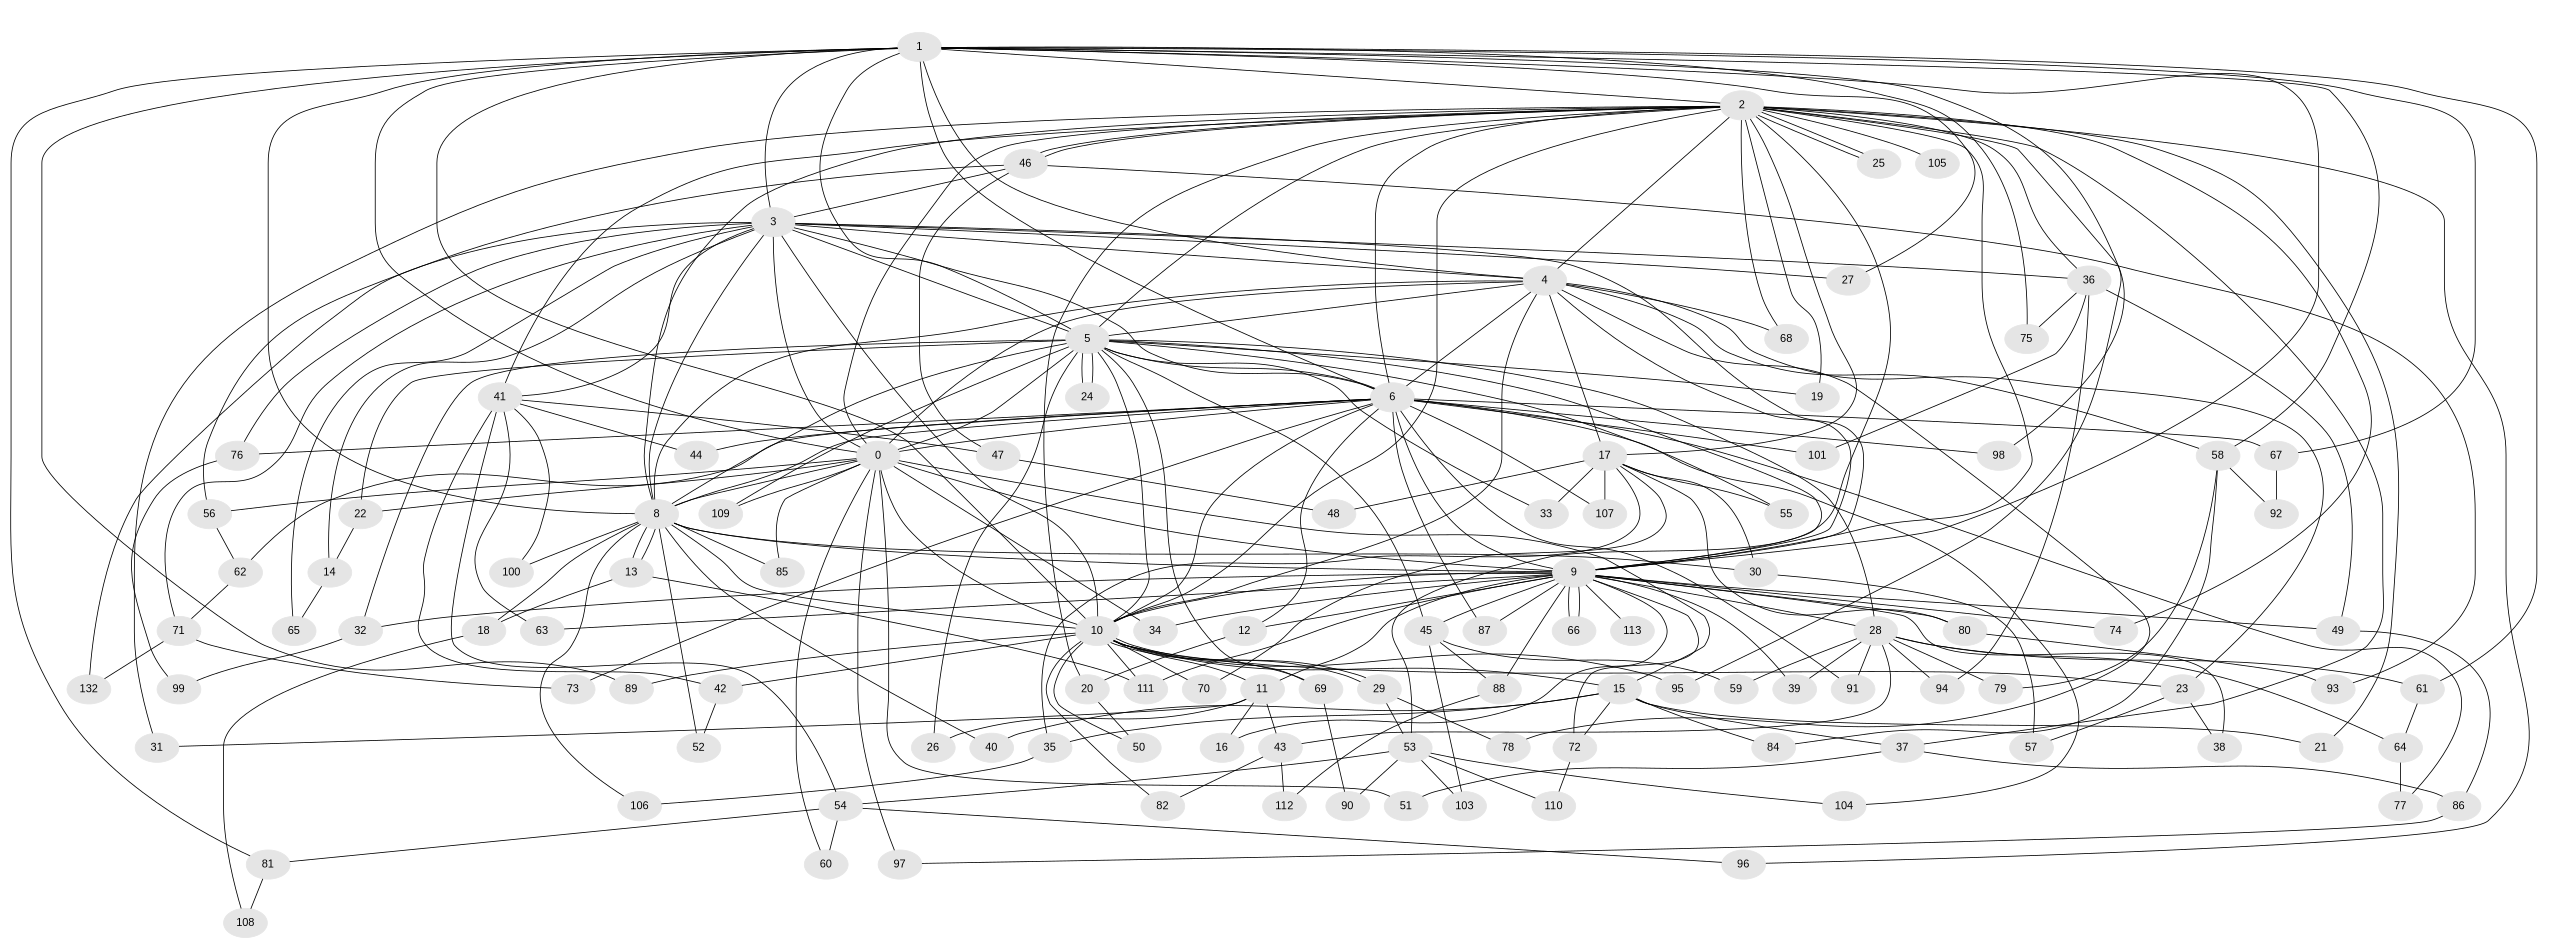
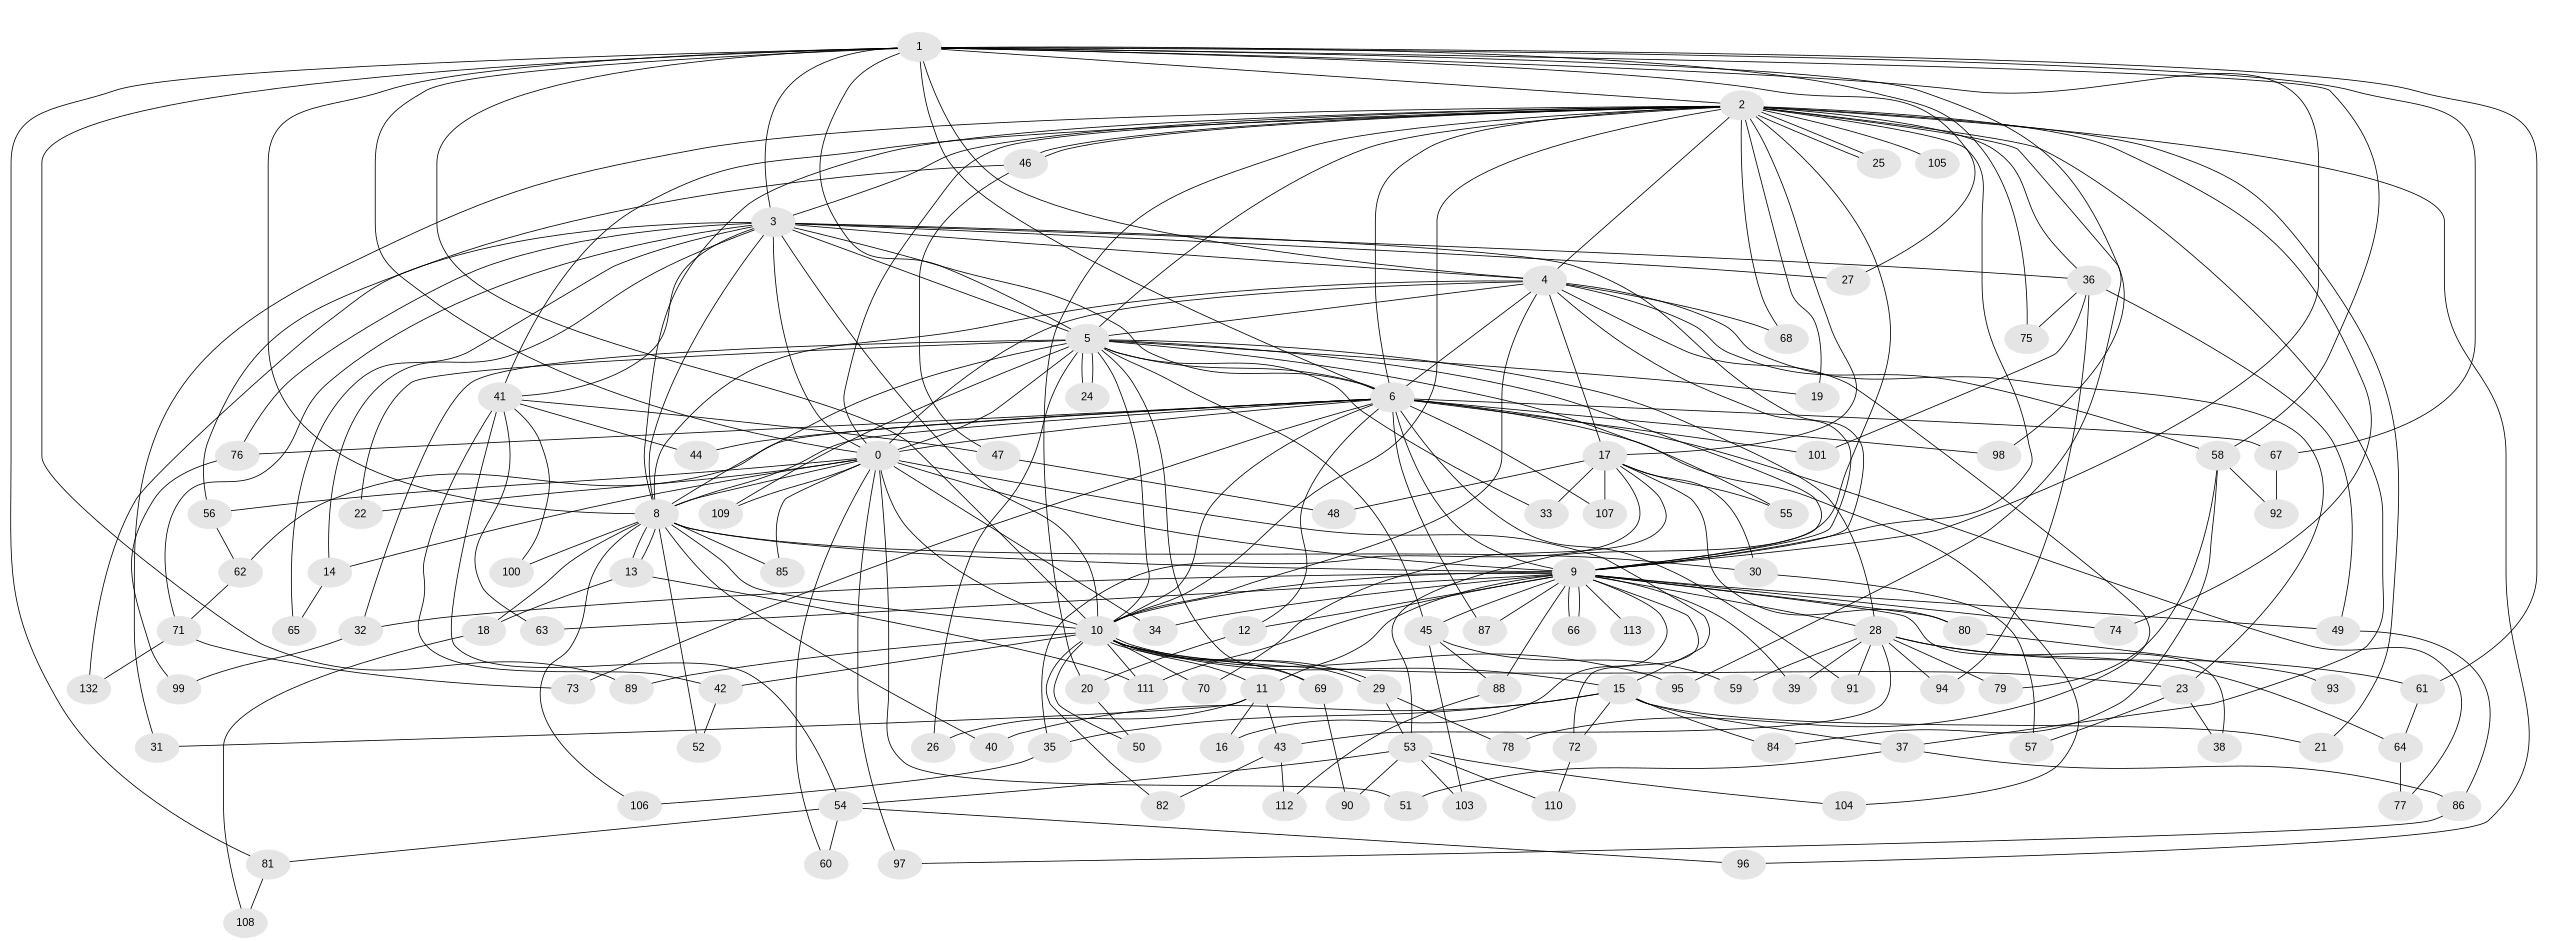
edge "46" -- "3": now "2" -- "3"
edge "46" -- "93": removed
edge "22" -- "14": now "0" -- "14"
